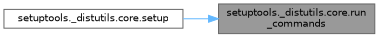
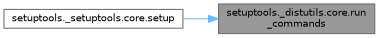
node "setuptools._distutils.core.setup": label "setuptools._distutils.core.setup" -> "setuptools._setuptools.core.setup"
